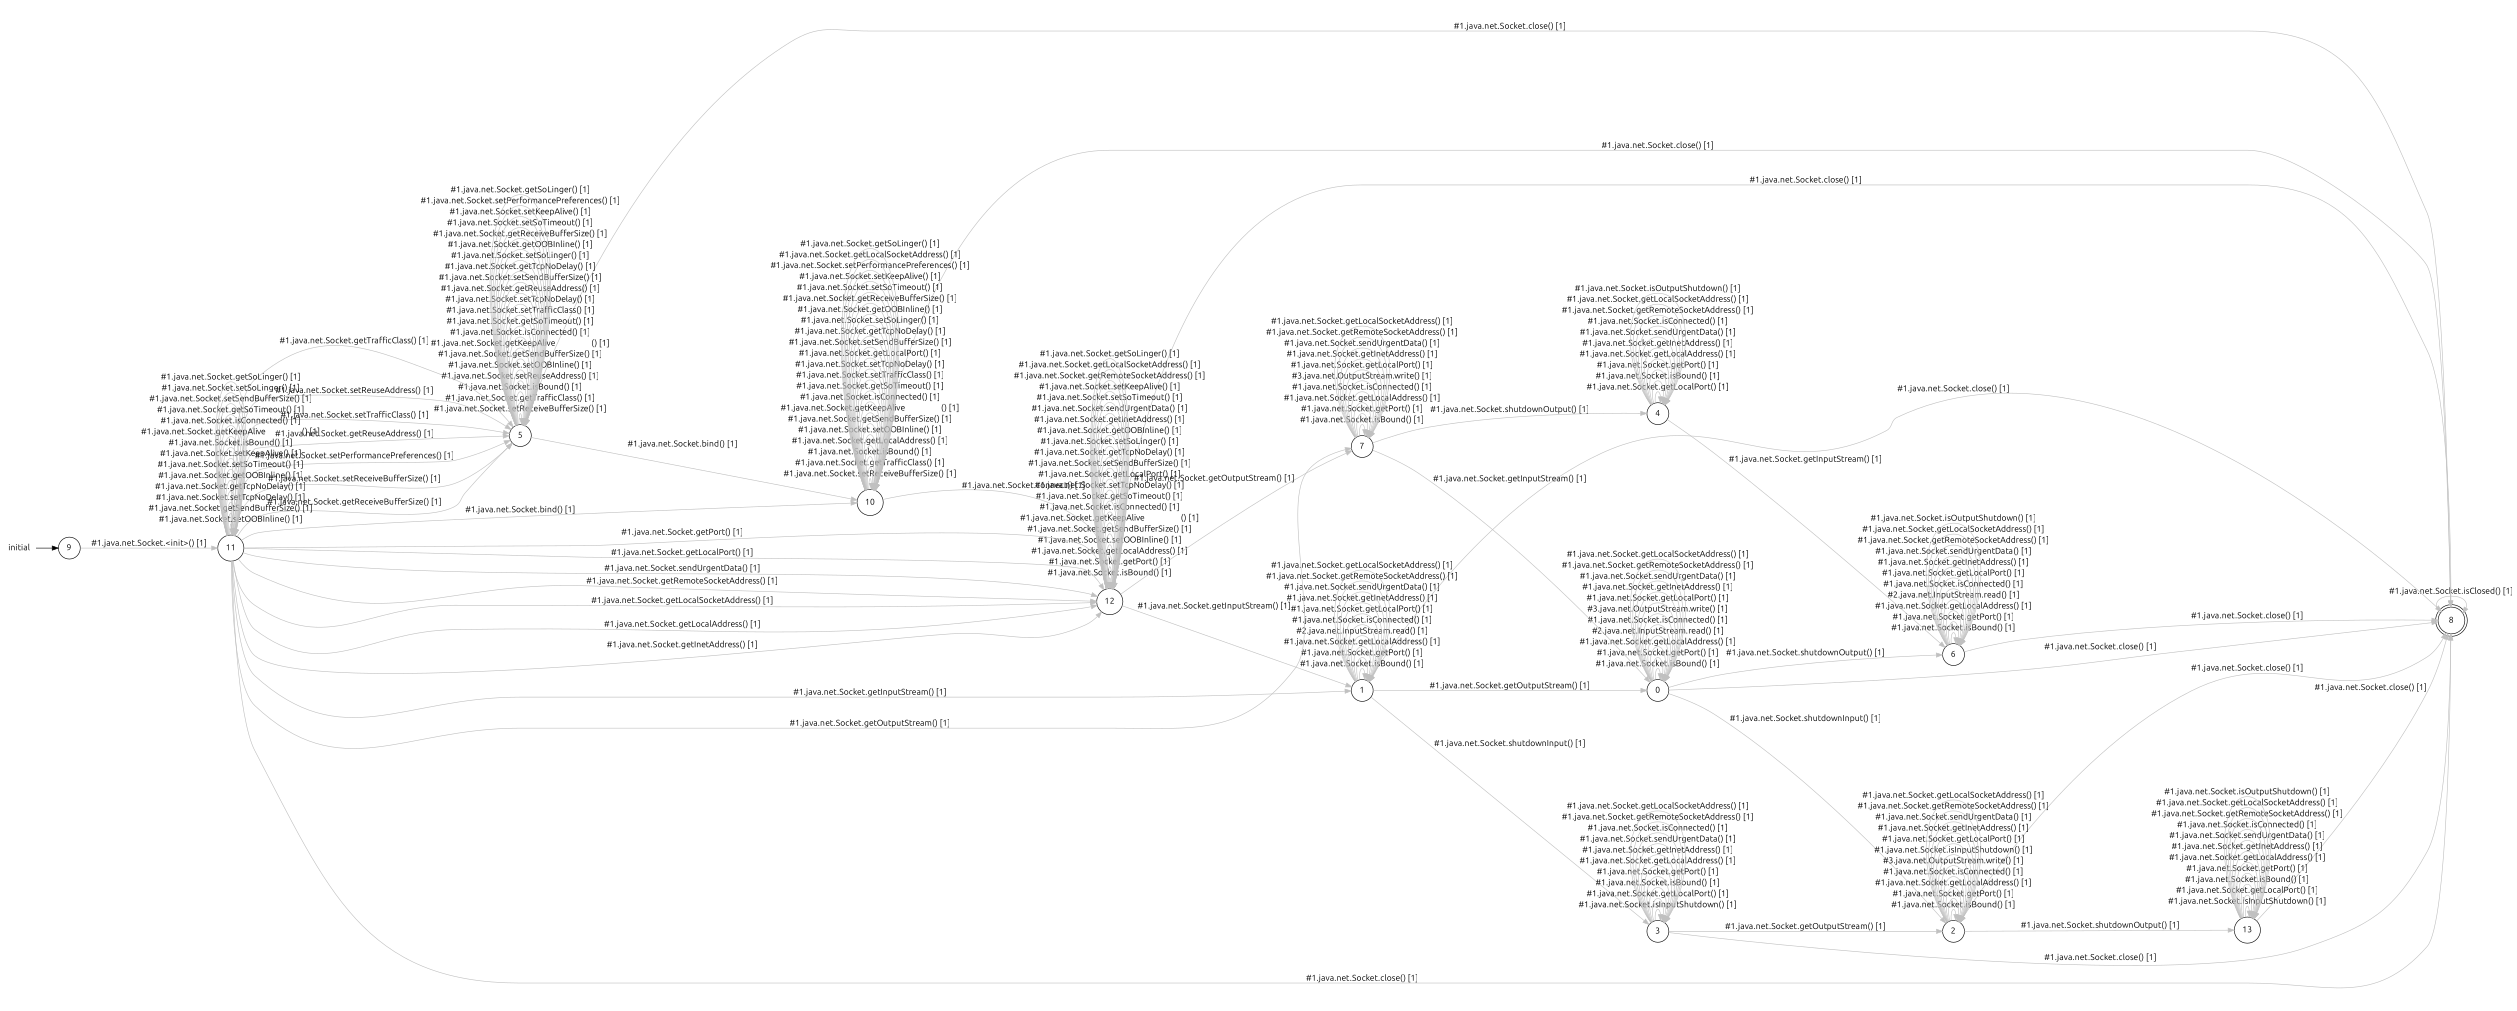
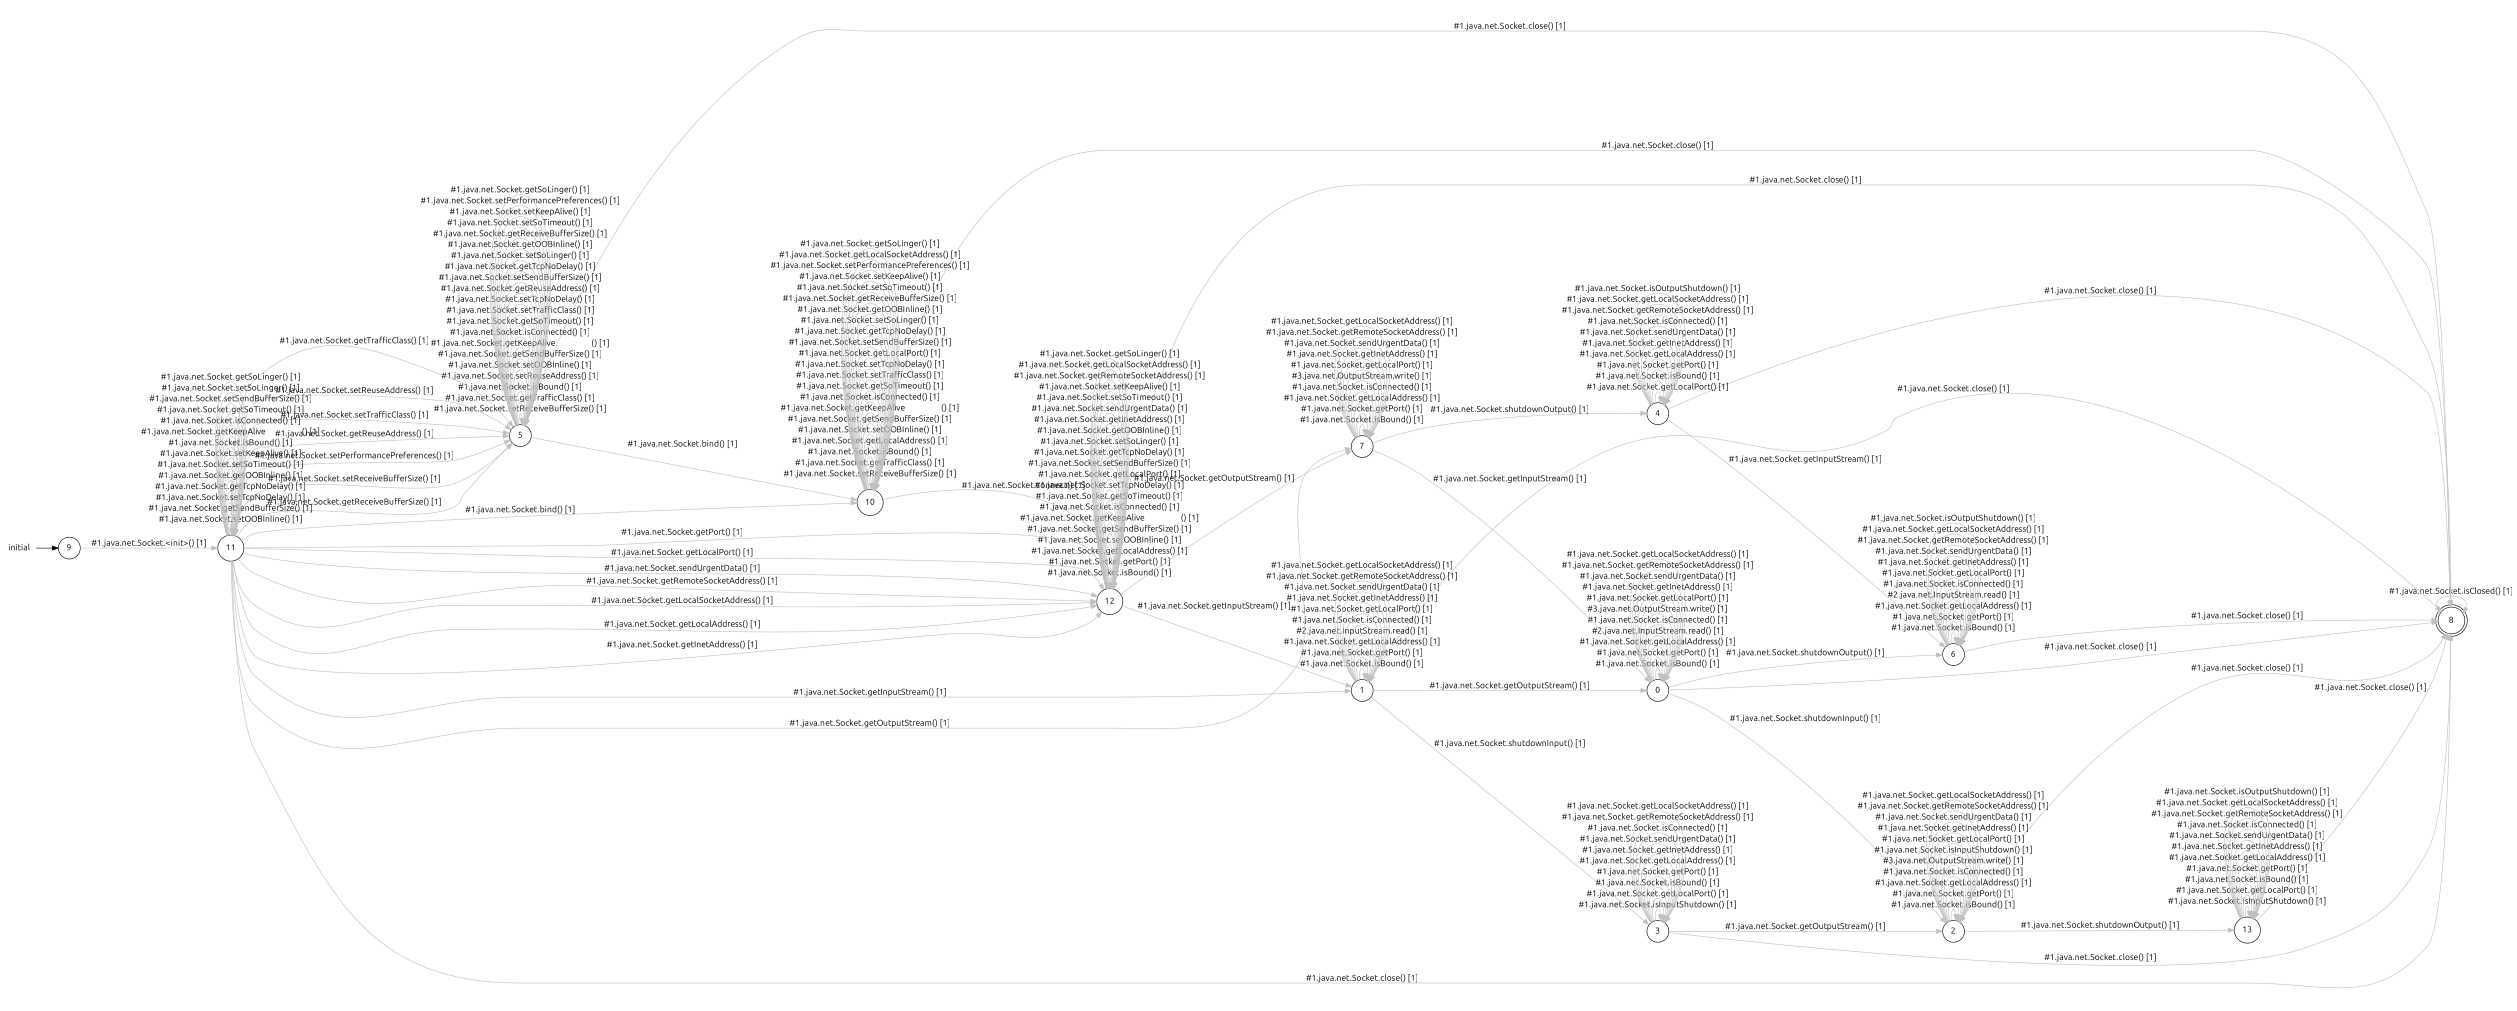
edge "4" -> "8": added, label "#1.java.net.Socket.close() [1]"
